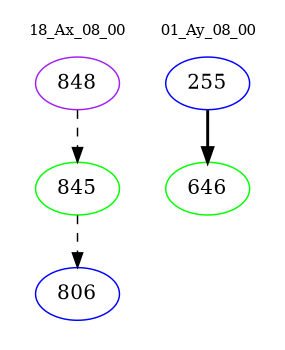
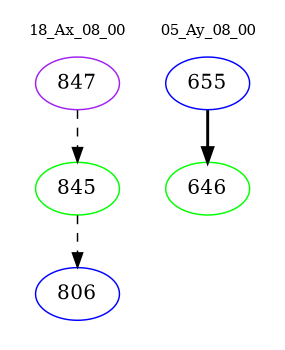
cluster "01_Ay_08_00": label "01_Ay_08_00" -> "05_Ay_08_00"
node "848": label "848" -> "847"
node "255": label "255" -> "655"
